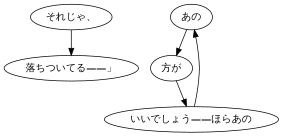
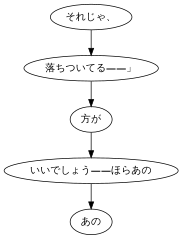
edge "あの" -> "方が": now "落ちついてる——」" -> "方が"
